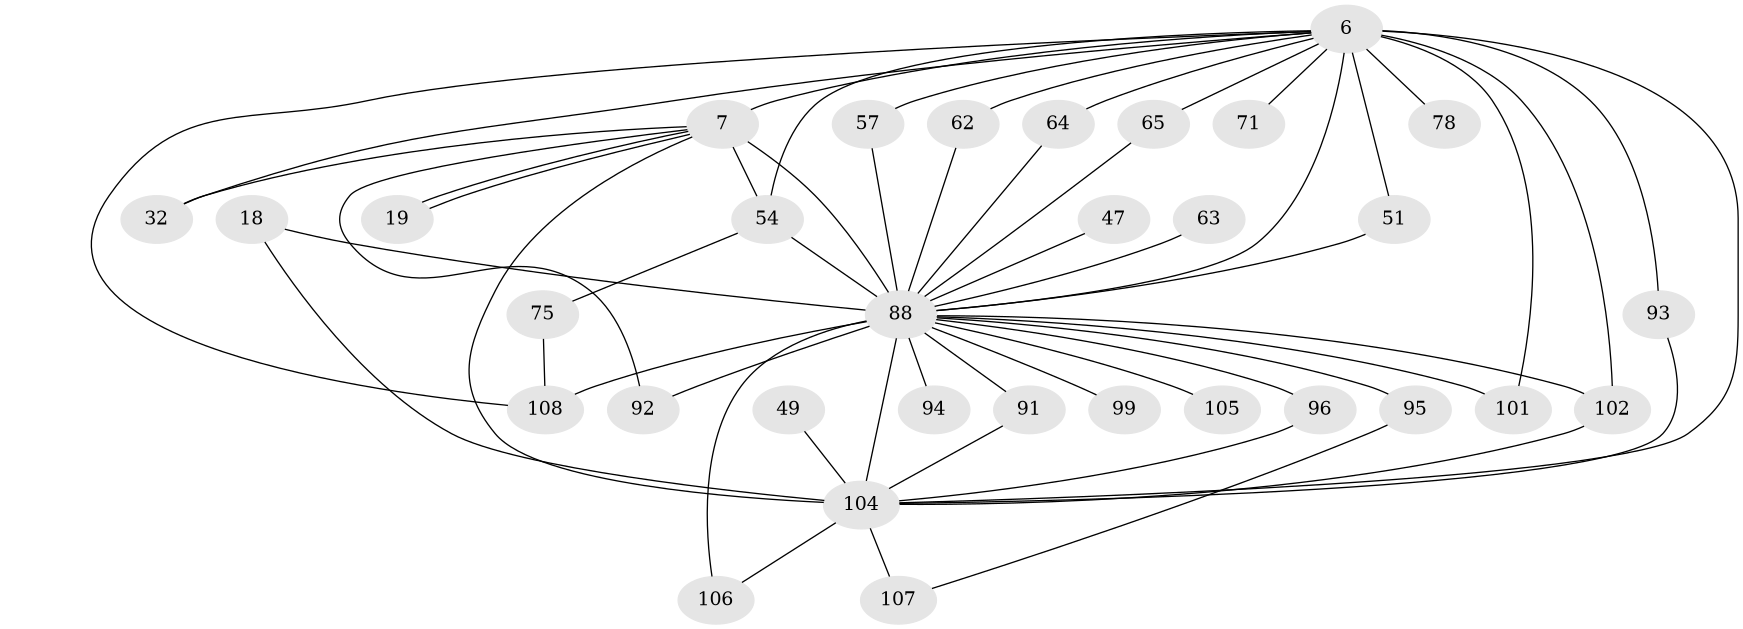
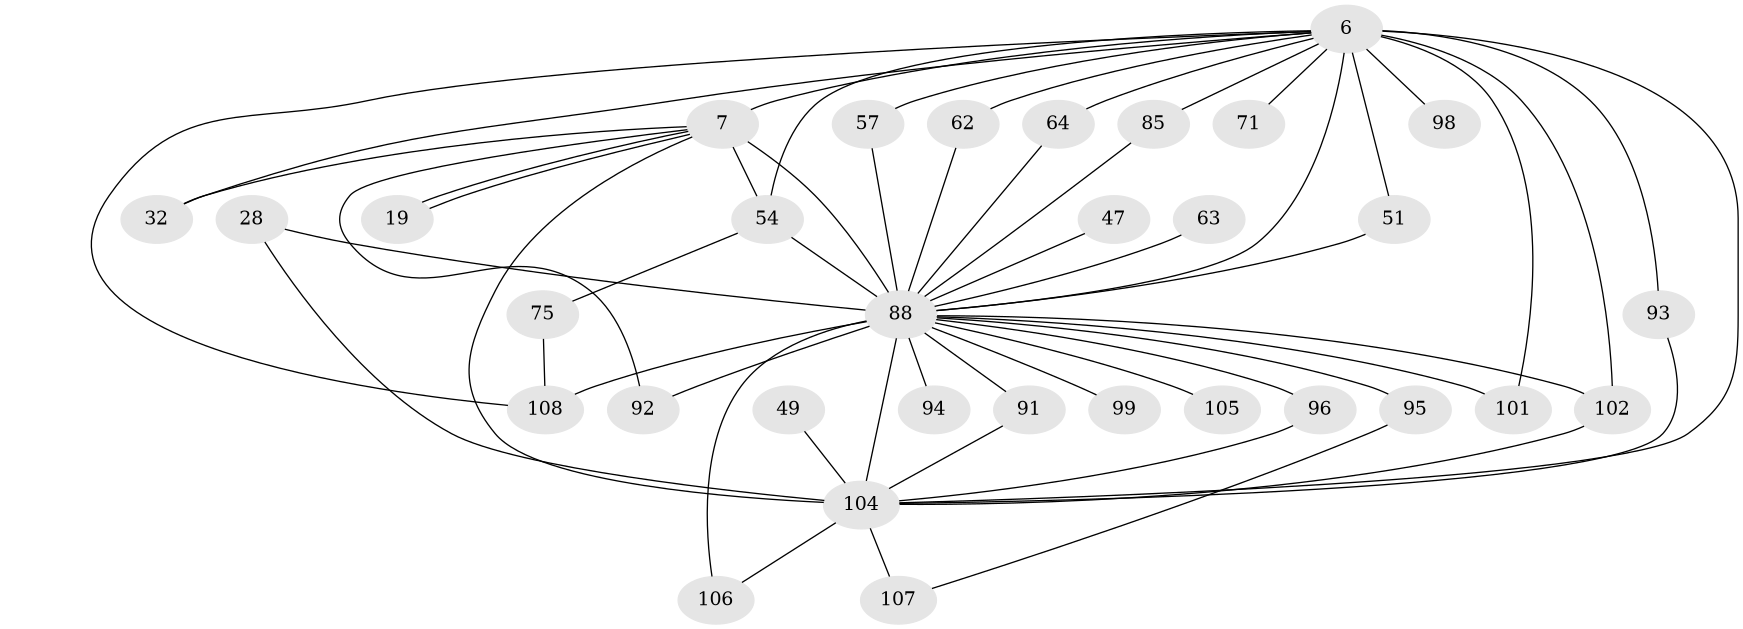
node "65": label "65" -> "85"
node "78": label "78" -> "98"
node "18": label "18" -> "28"
